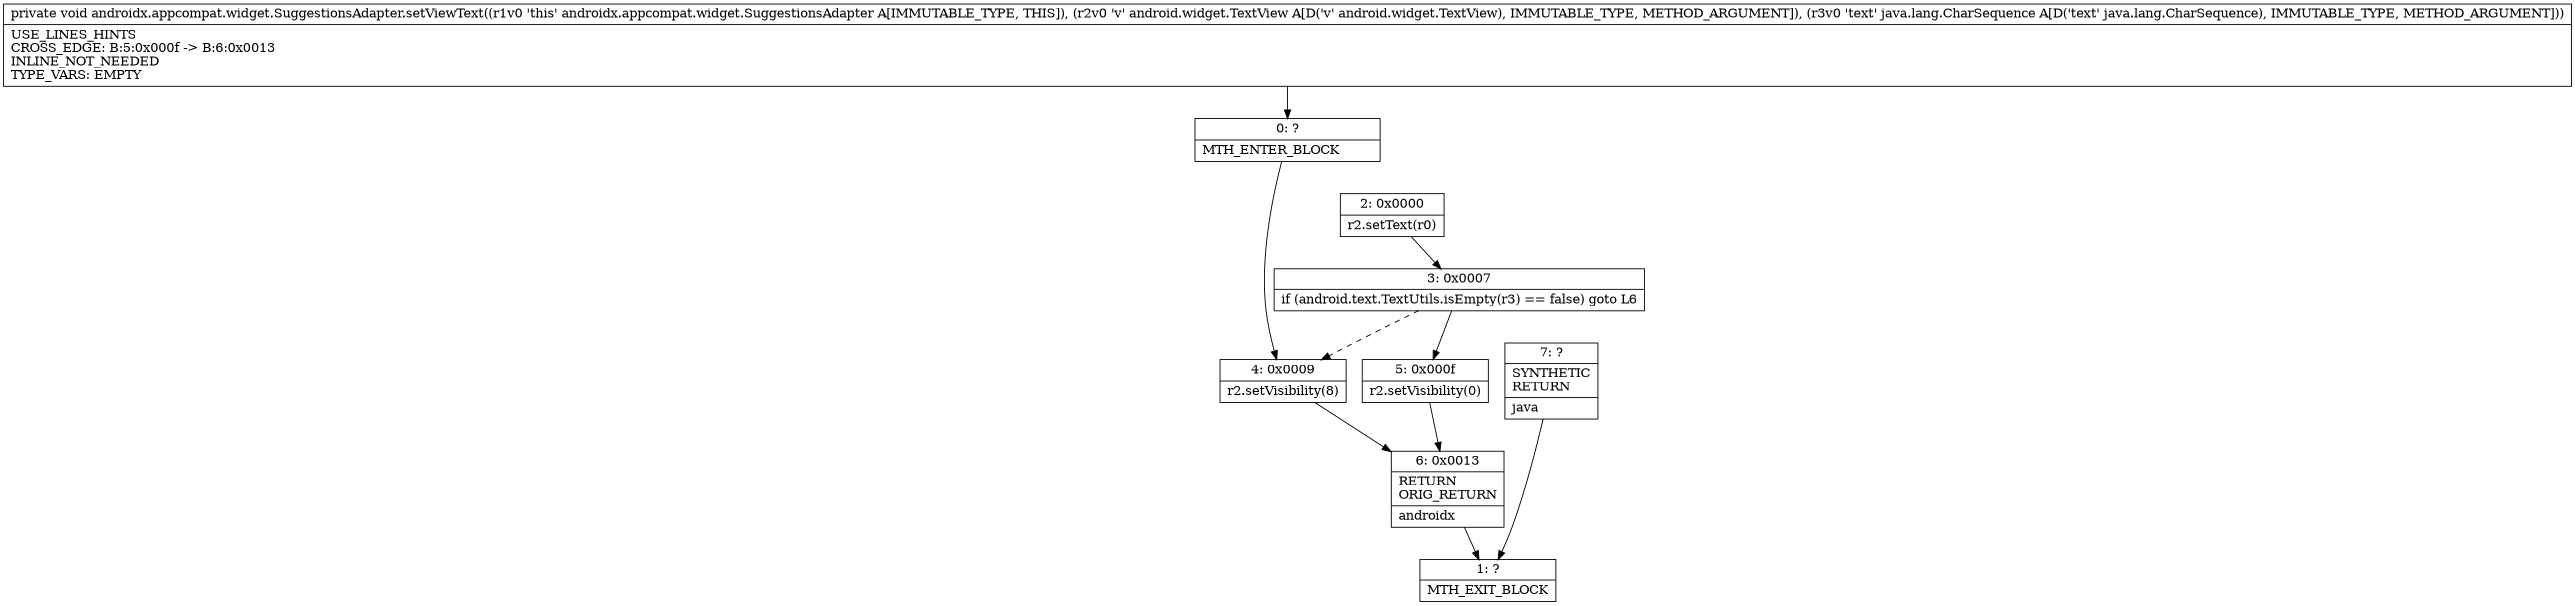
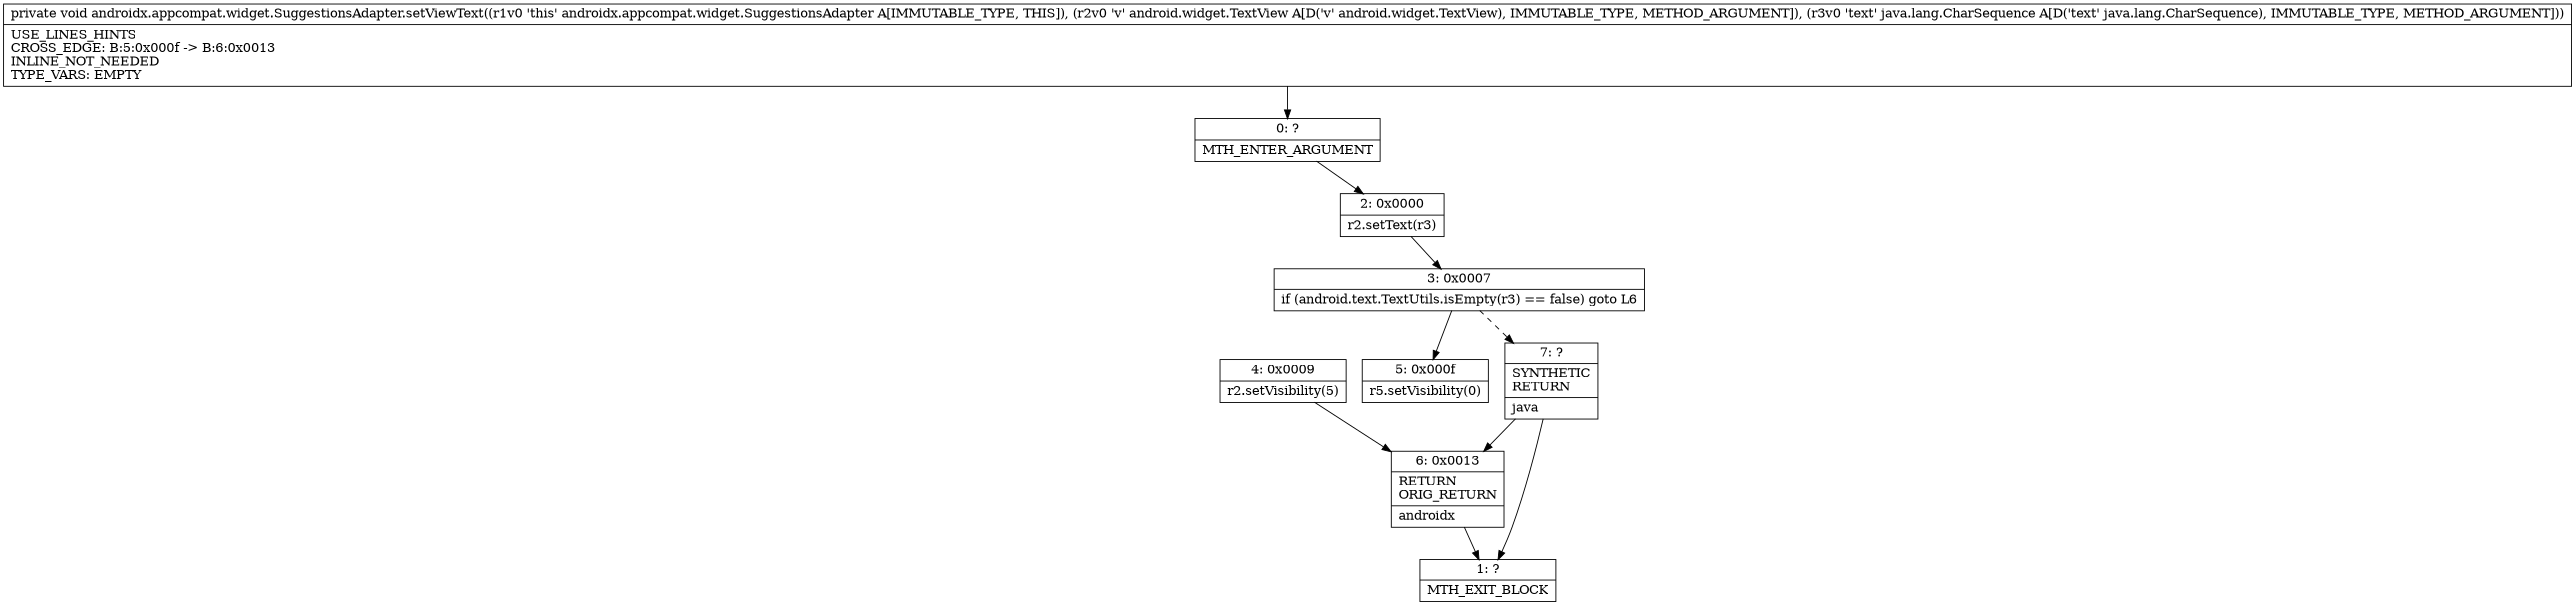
node "0: ?": text "MTH_ENTER_BLOCK" -> "MTH_ENTER_ARGUMENT"
node "2: 0x0000": text "r2.setText(r0)" -> "r2.setText(r3)"
edge "0: ?" -> "4: 0x0009": now "0: ?" -> "2: 0x0000"
edge "3: 0x0007" -> "4: 0x0009": now "3: 0x0007" -> "7: ?"
node "4: 0x0009": text "r2.setVisibility(8)" -> "r2.setVisibility(5)"
node "5: 0x000f": text "r2.setVisibility(0)" -> "r5.setVisibility(0)"
edge "5: 0x000f" -> "6: 0x0013": now "7: ?" -> "6: 0x0013"
